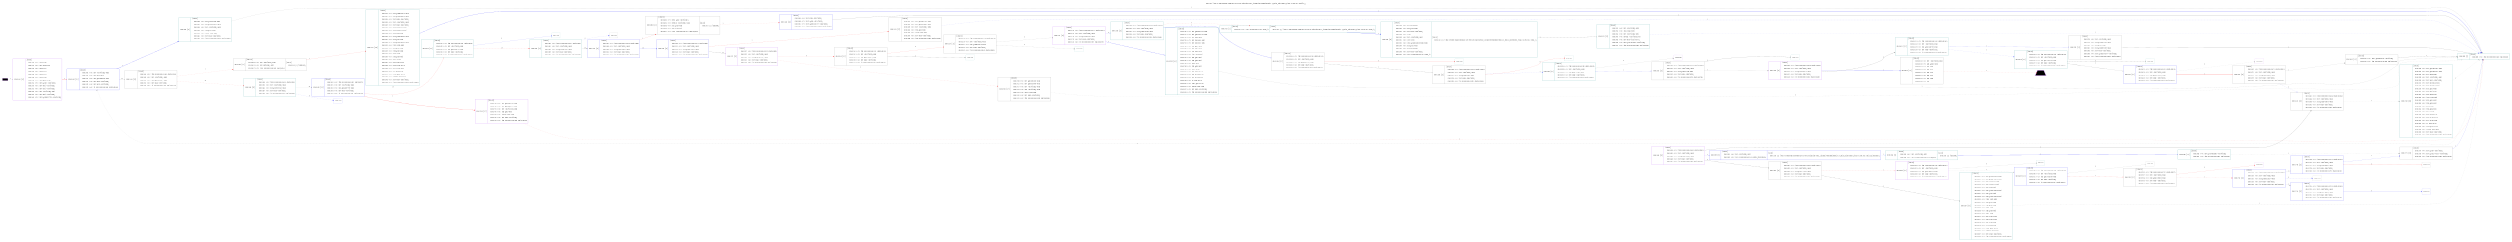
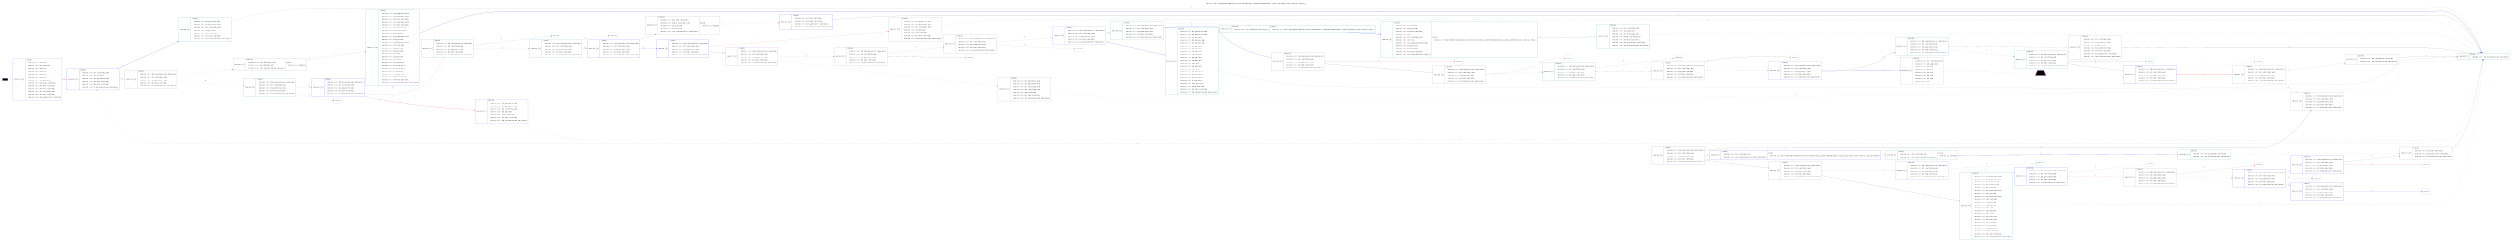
node "0x401cdf [89]": removed
